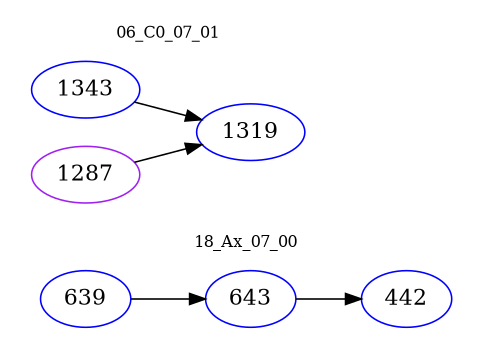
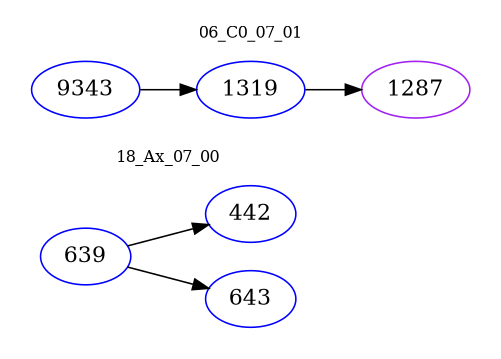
node "1343": label "1343" -> "9343"
edge "1287" -> "1319": reversed
edge "643" -> "442": now "639" -> "442"
